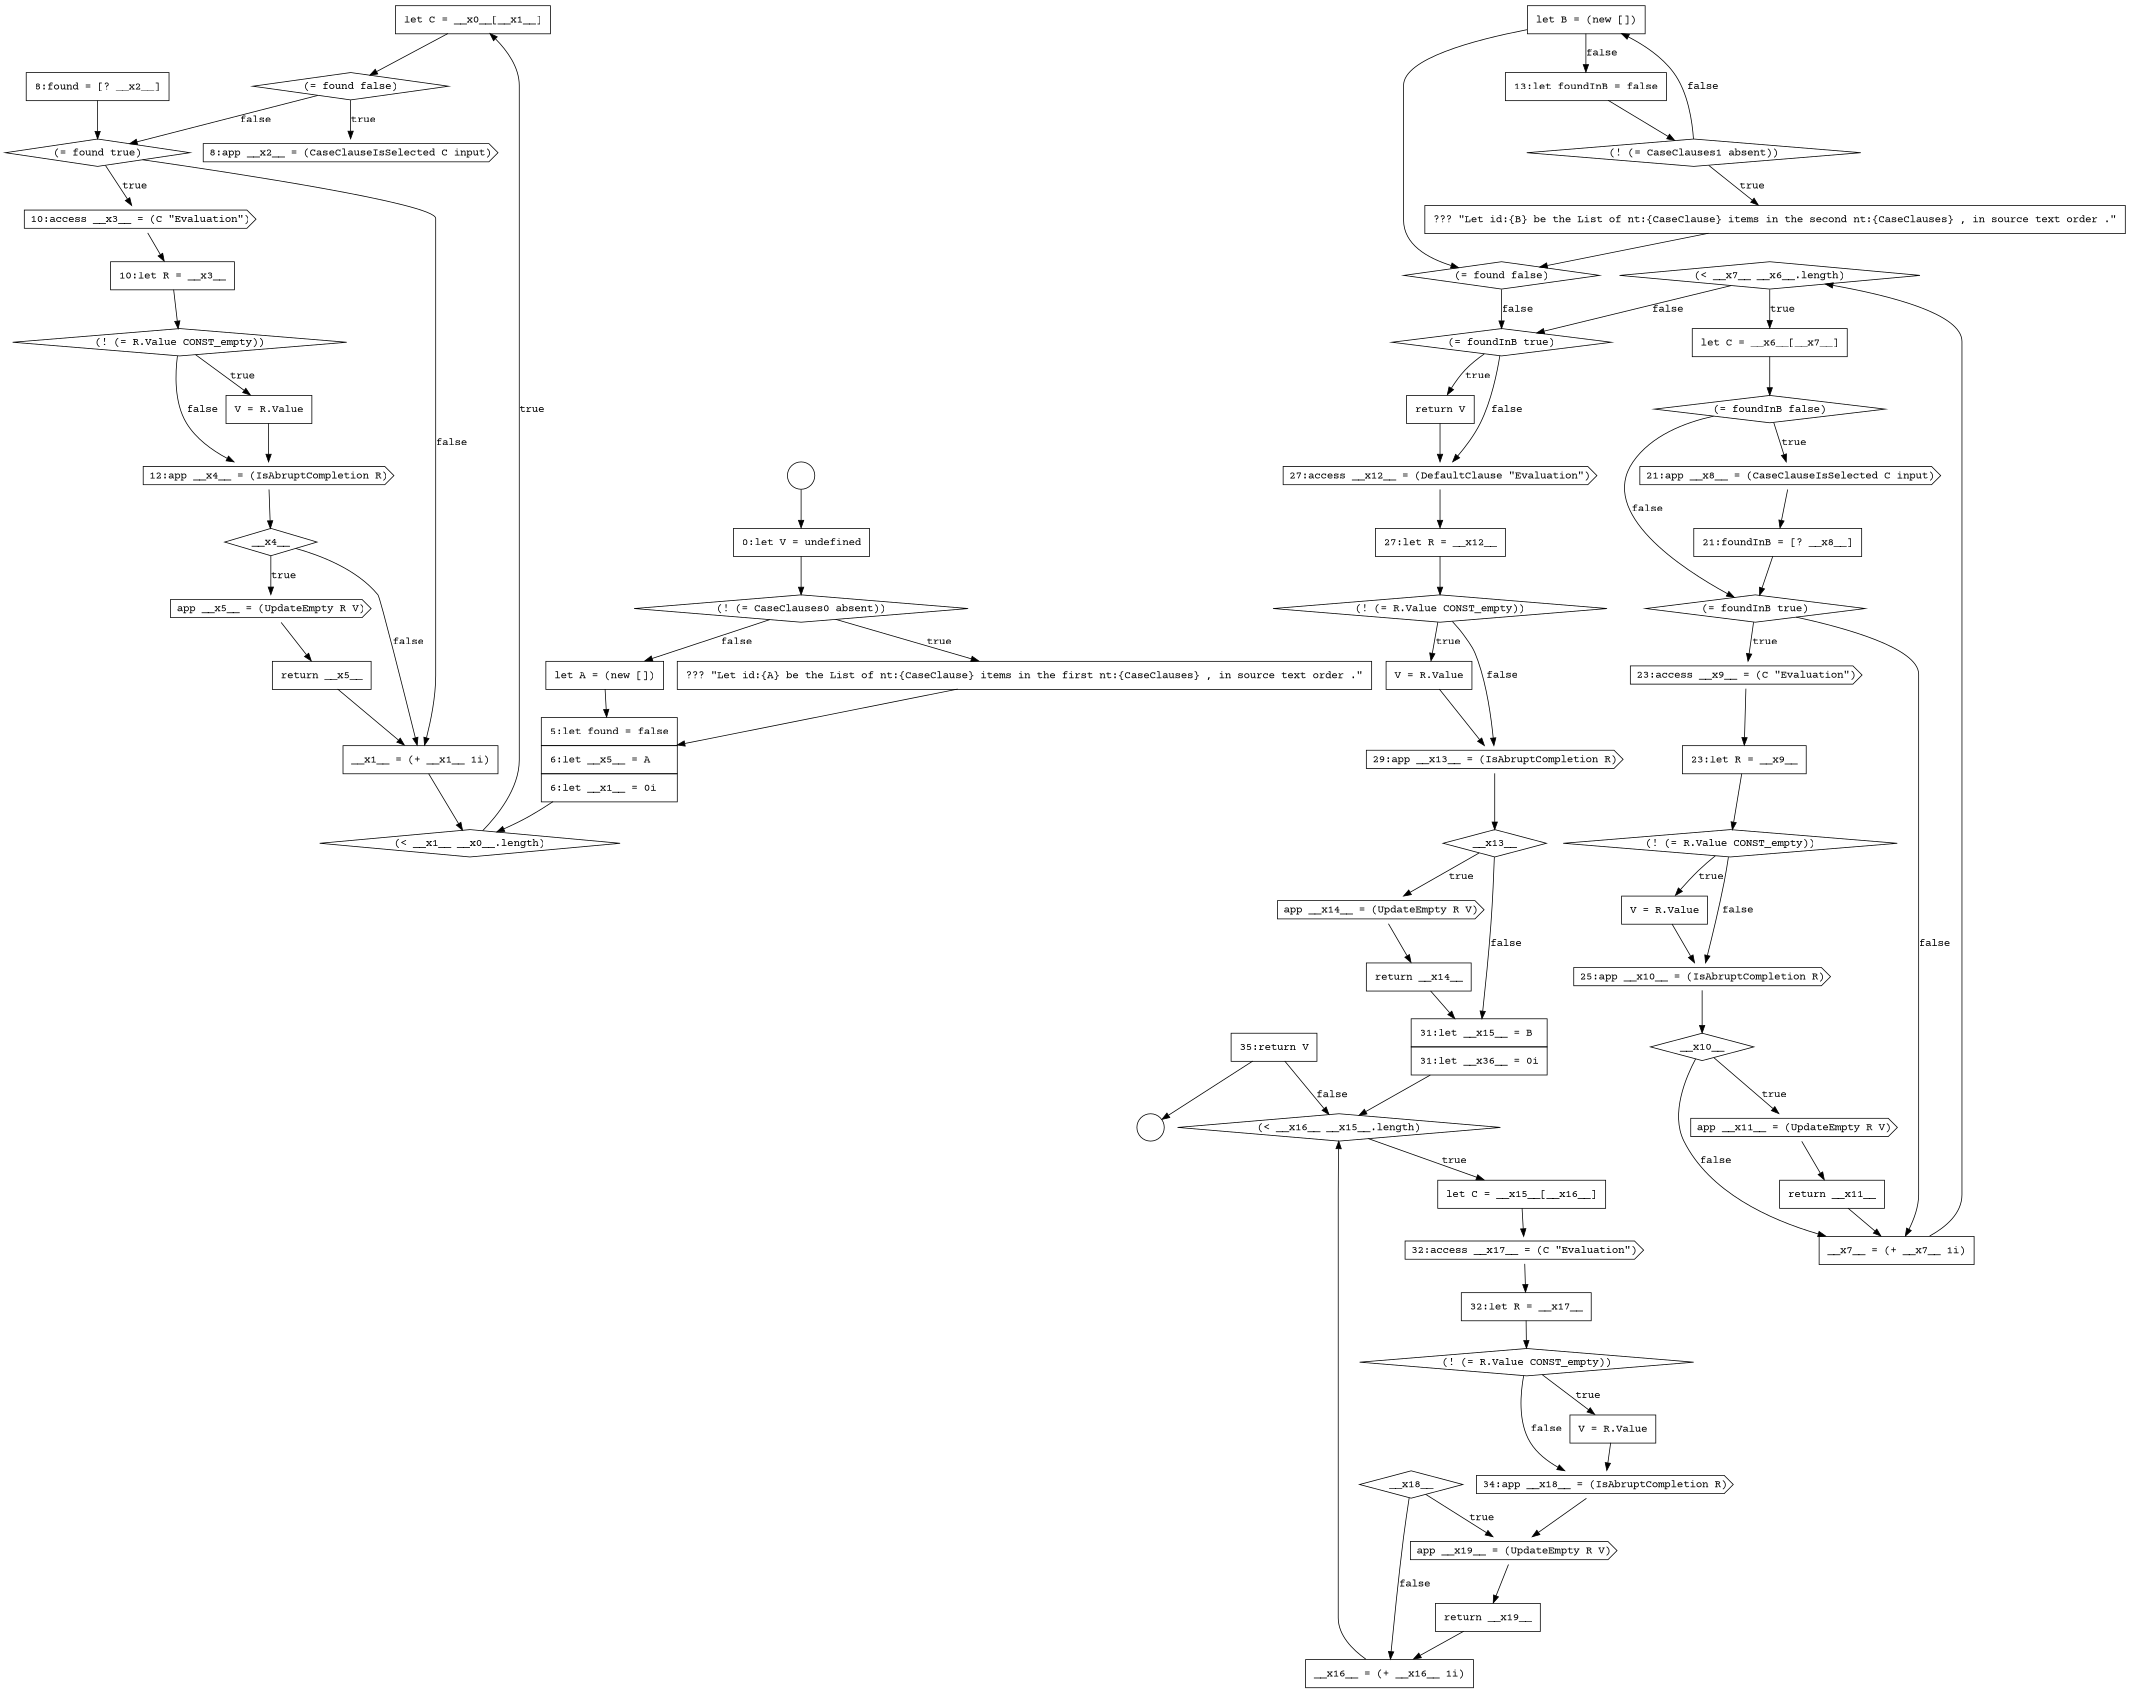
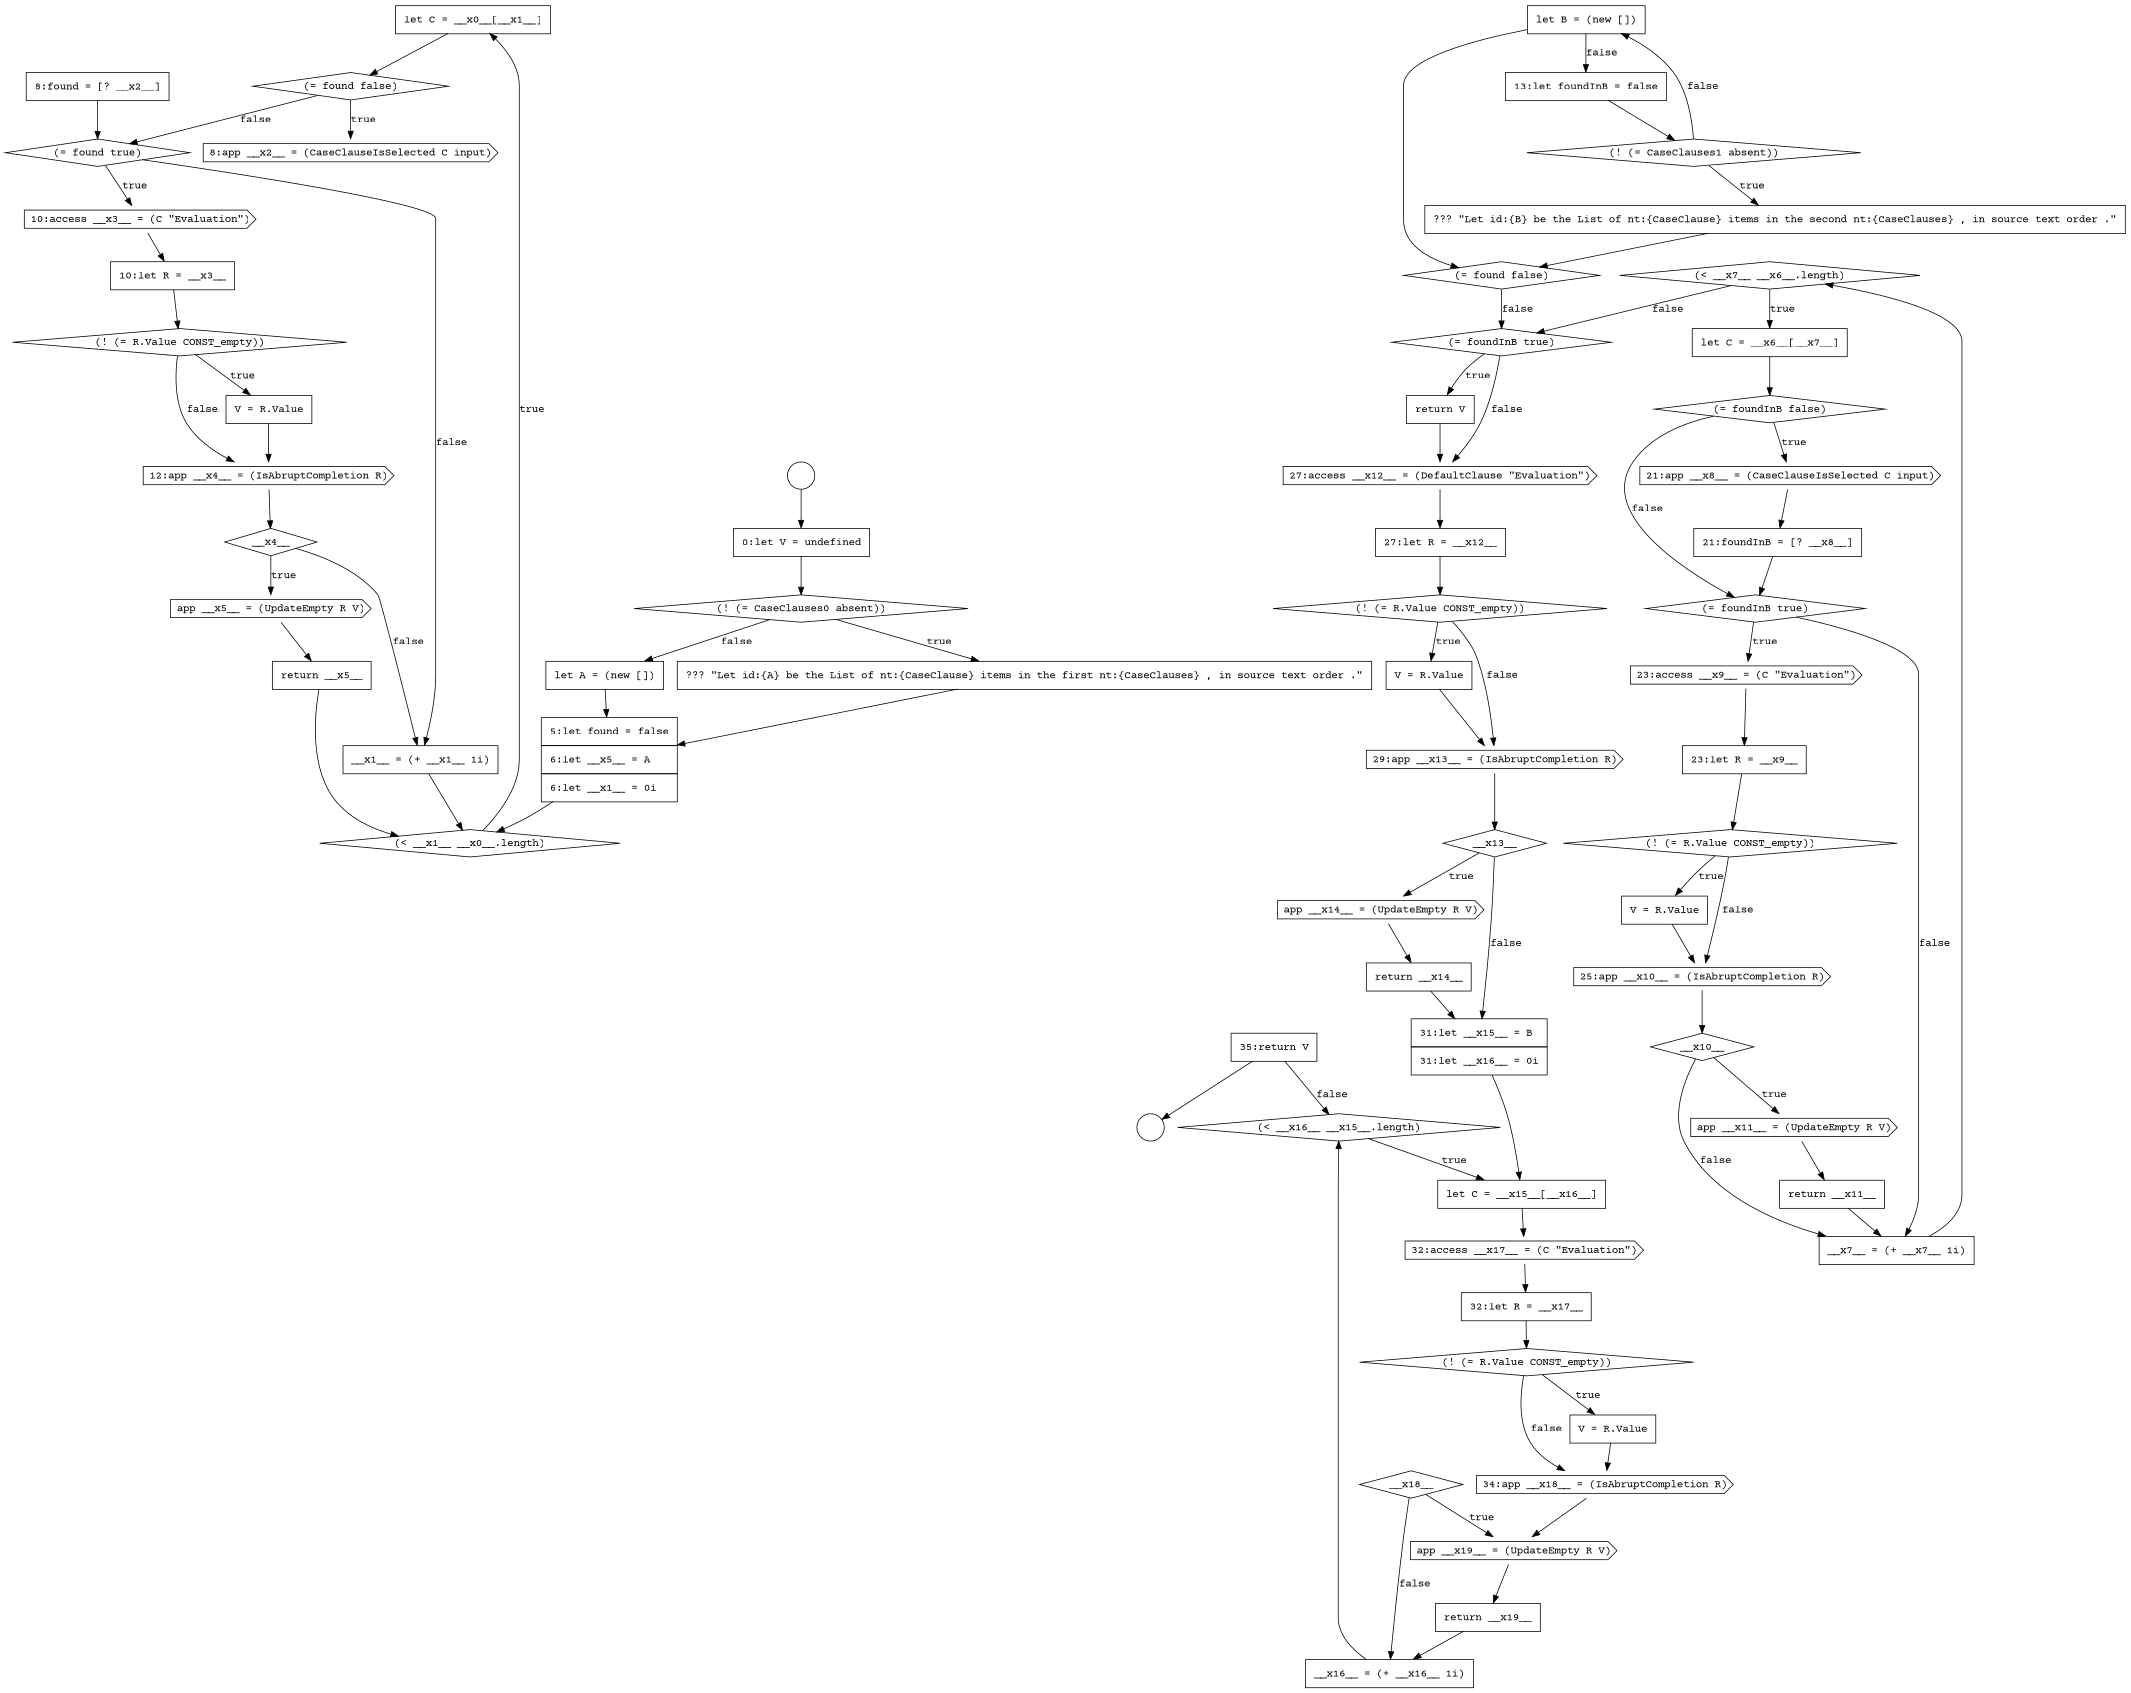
edge "return __x5__" -> "__x1__ = (+ __x1__ 1i)": now "return __x5__" -> "(< __x1__ __x0__.length)"
node "31:let __x15__ = B": text "31:let __x36__ = 0i" -> "31:let __x16__ = 0i"
edge "31:let __x15__ = B" -> "(< __x16__ __x15__.length)": now "31:let __x15__ = B" -> "let C = __x15__[__x16__]"
